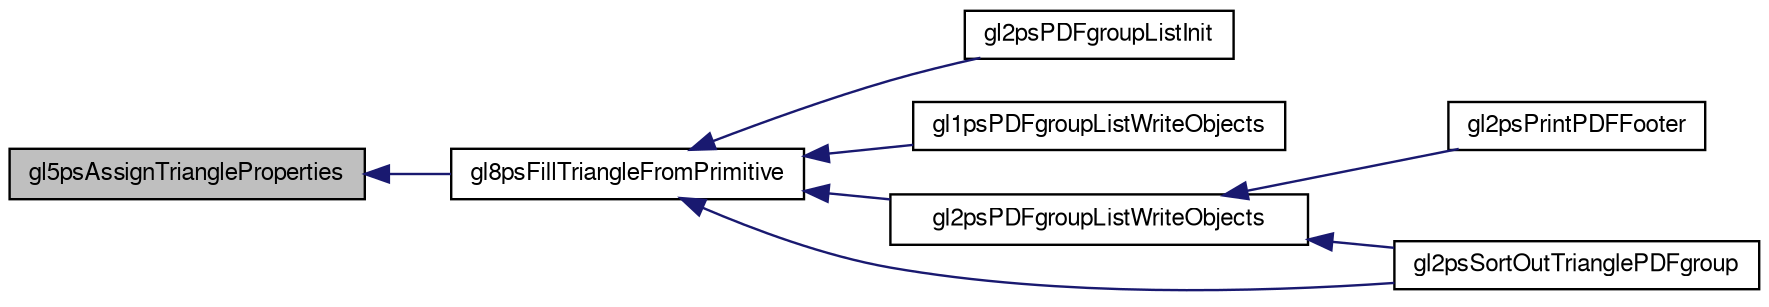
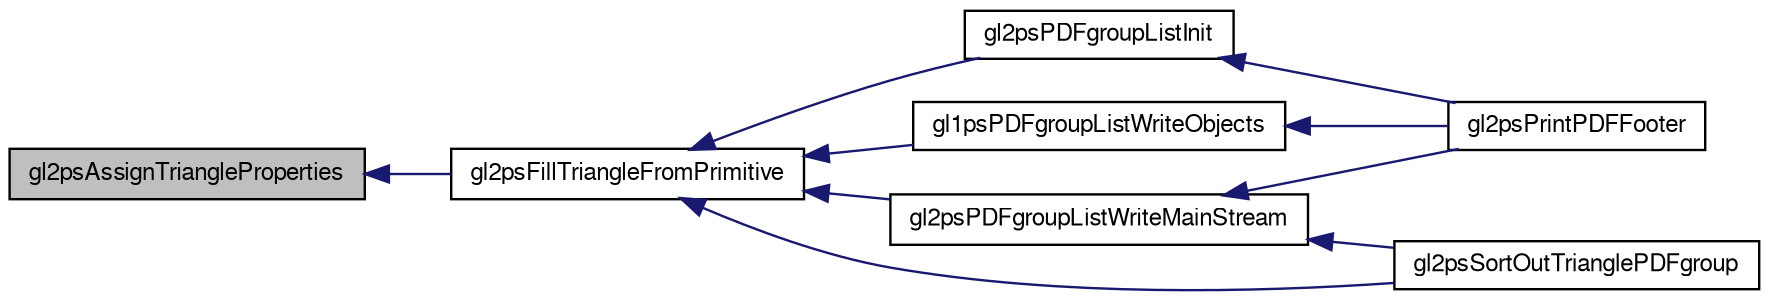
edge "gl2psPrintPDFFooter" -> "gl2psPDFgroupListInit": added
edge "gl2psPrintPDFFooter" -> "gl1psPDFgroupListWriteObjects": added
node "gl5psAssignTriangleProperties": label "gl5psAssignTriangleProperties" -> "gl2psAssignTriangleProperties"
node "gl8psFillTriangleFromPrimitive": label "gl8psFillTriangleFromPrimitive" -> "gl2psFillTriangleFromPrimitive"
node "gl2psPDFgroupListWriteObjects": label "gl2psPDFgroupListWriteObjects" -> "gl2psPDFgroupListWriteMainStream"
